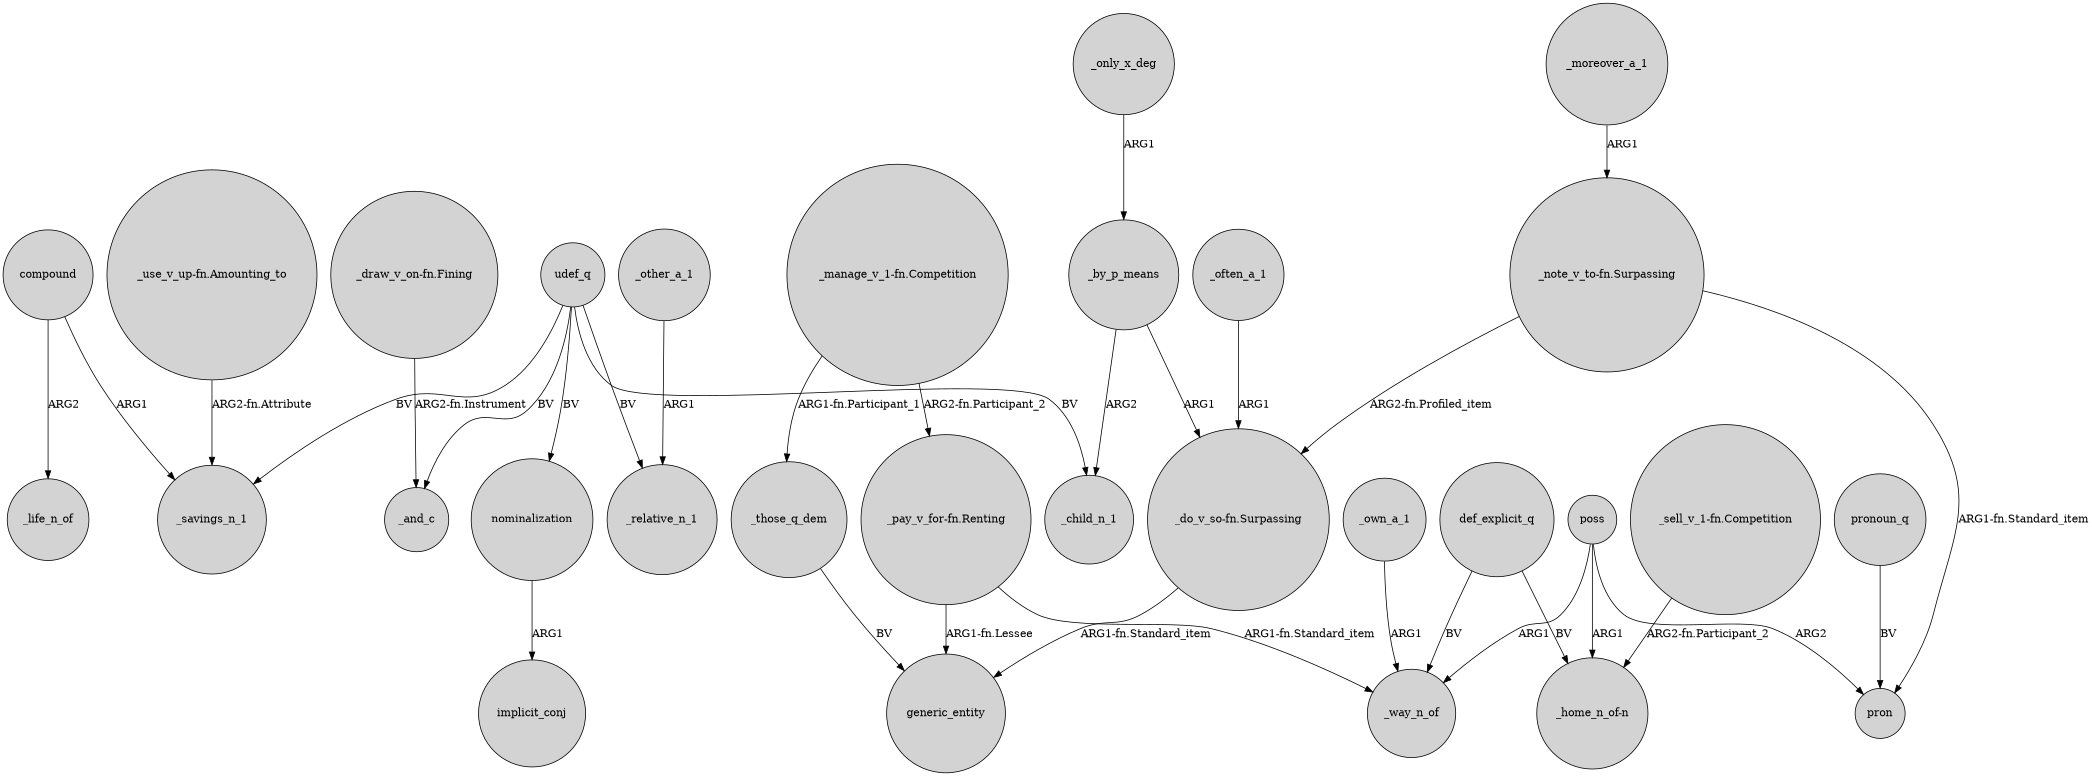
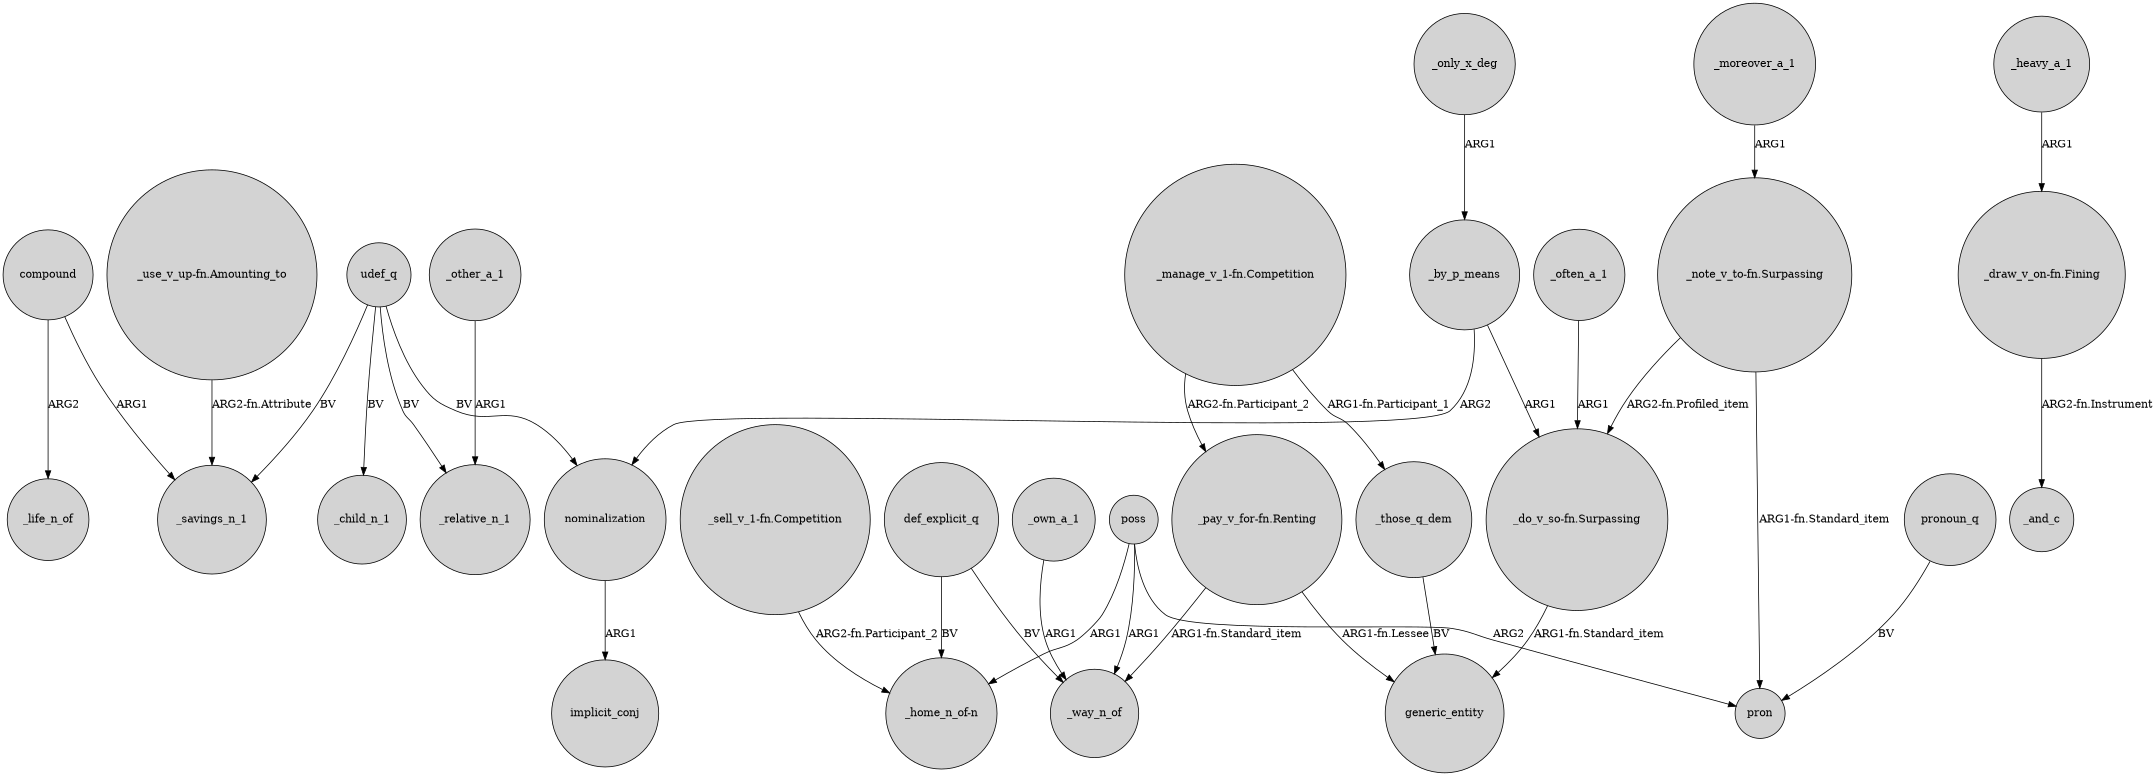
node "_heavy_a_1": added
edge "_by_p_means" -> "_child_n_1": now "_by_p_means" -> "nominalization"
edge "udef_q" -> "_and_c": removed, label "BV"
